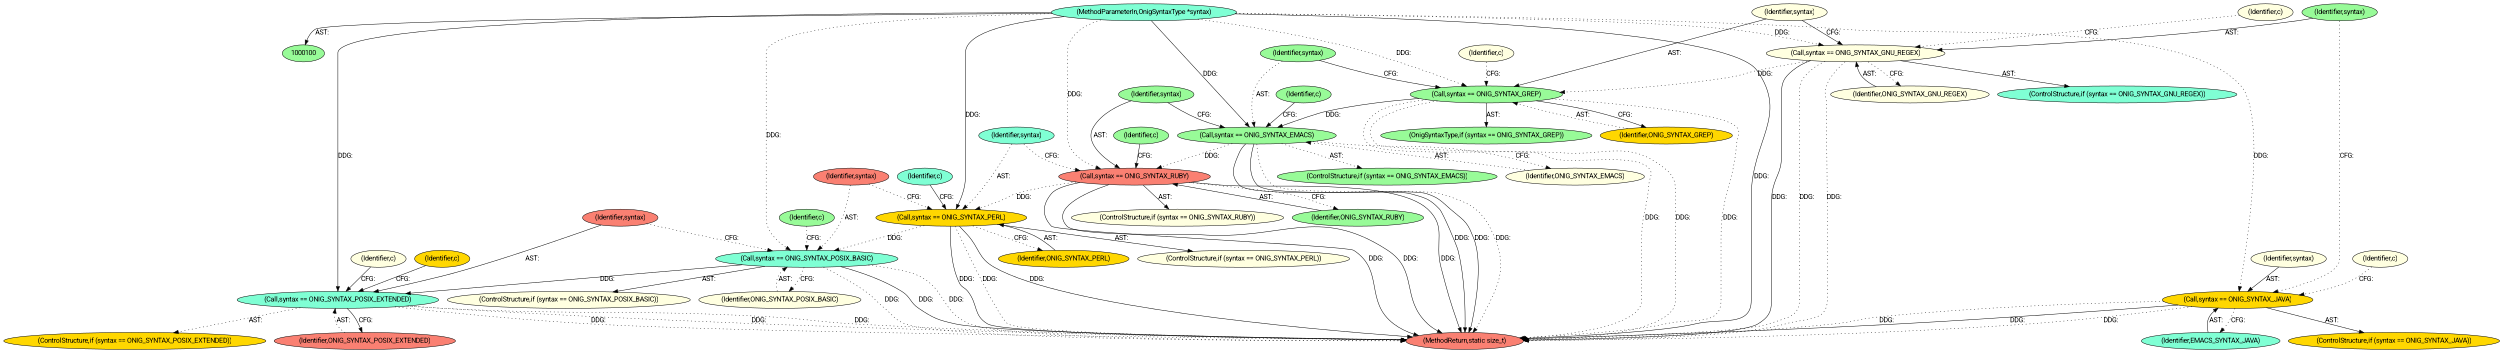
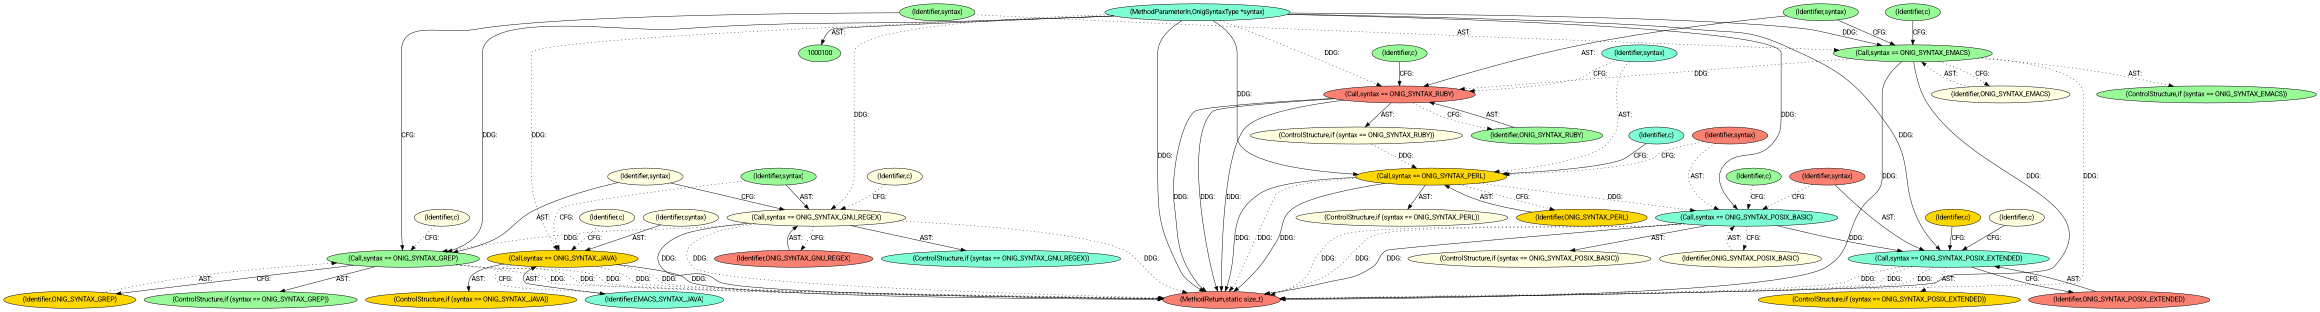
edge "(MethodParameterIn,OnigSyntaxType *syntax)" -> "(Call,syntax == ONIG_SYNTAX_POSIX_BASIC)": style dotted -> solid
edge "(MethodParameterIn,OnigSyntaxType *syntax)" -> "(Call,syntax == ONIG_SYNTAX_GREP)": style dotted -> solid
node "(Identifier,ONIG_SYNTAX_GNU_REGEX)": fillcolor lightyellow -> salmon
edge "(Call,syntax == ONIG_SYNTAX_GREP)" -> "(Call,syntax == ONIG_SYNTAX_EMACS)": removed, label "DDG:"
node "(OnigSyntaxType,if (syntax == ONIG_SYNTAX_GREP))": label "(OnigSyntaxType,if (syntax == ONIG_SYNTAX_GREP))" -> "(ControlStructure,if (syntax == ONIG_SYNTAX_GREP))"
edge "(Call,syntax == ONIG_SYNTAX_RUBY)" -> "(Call,syntax == ONIG_SYNTAX_PERL)": now "(ControlStructure,if (syntax == ONIG_SYNTAX_RUBY))" -> "(Call,syntax == ONIG_SYNTAX_PERL)"
edge "(Identifier,ONIG_SYNTAX_POSIX_EXTENDED)" -> "(Call,syntax == ONIG_SYNTAX_POSIX_EXTENDED)": style dotted -> solid
